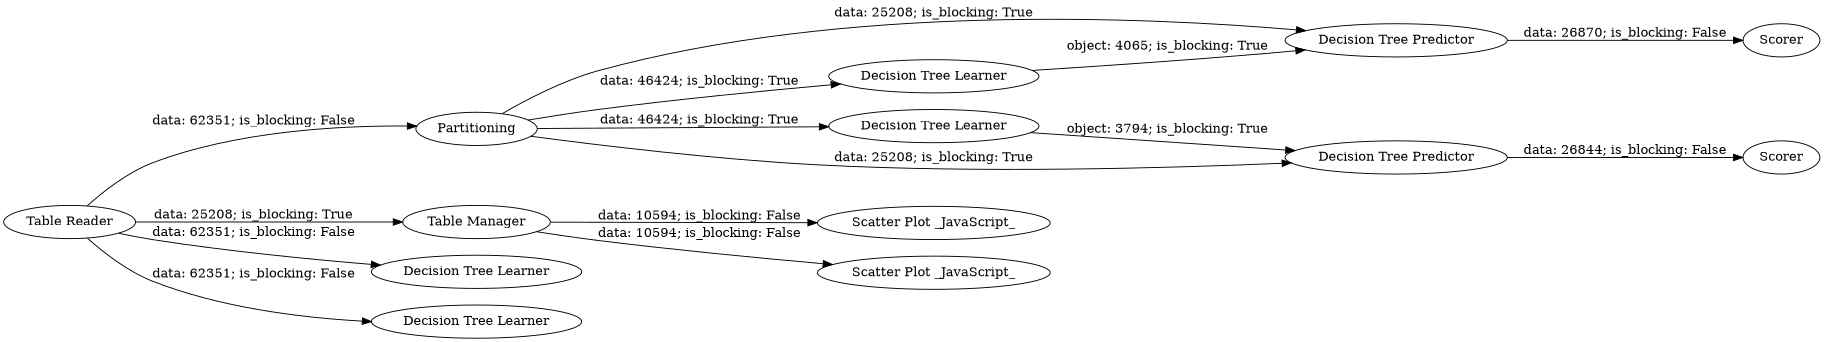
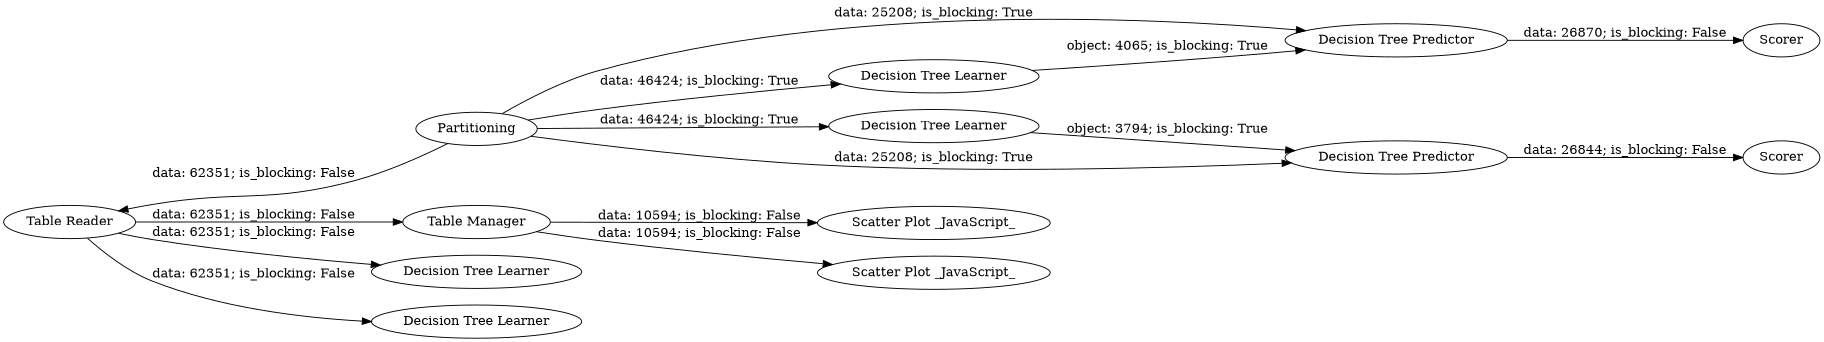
edge "Table Reader" -> "Partitioning": reversed
edge "Table Reader" -> "Table Manager": label "data: 25208; is_blocking: True" -> "data: 62351; is_blocking: False"
